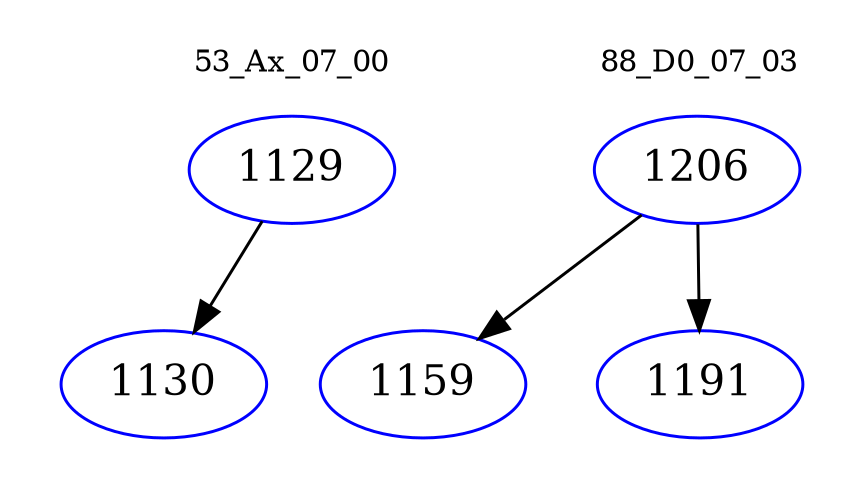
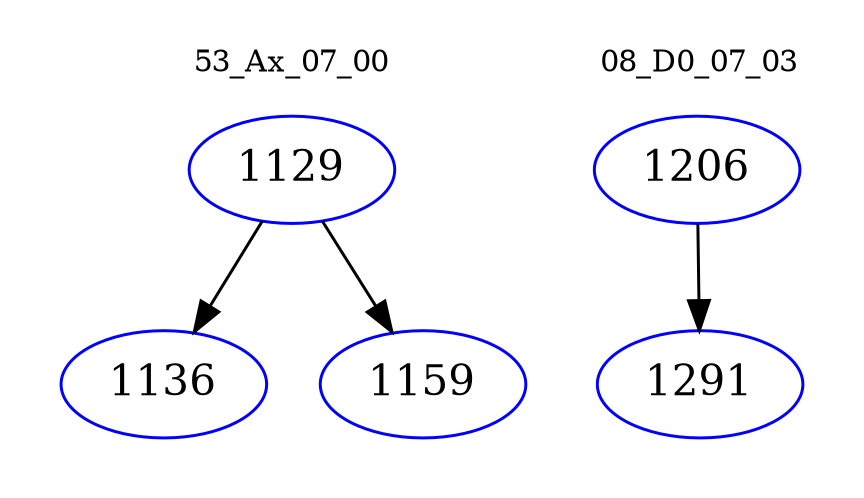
cluster "88_D0_07_03": label "88_D0_07_03" -> "08_D0_07_03"
edge "1206" -> "1159": now "1129" -> "1159"
node "1130": label "1130" -> "1136"
node "1191": label "1191" -> "1291"
